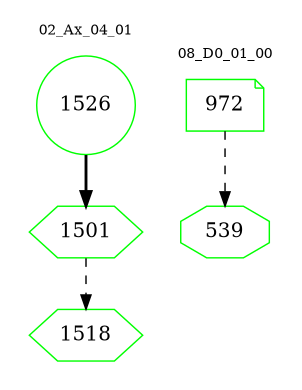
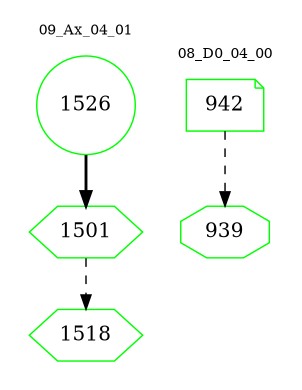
cluster "02_Ax_04_01": label "02_Ax_04_01" -> "09_Ax_04_01"
cluster "08_D0_01_00": label "08_D0_01_00" -> "08_D0_04_00"
node "972": label "972" -> "942"
node "539": label "539" -> "939"
